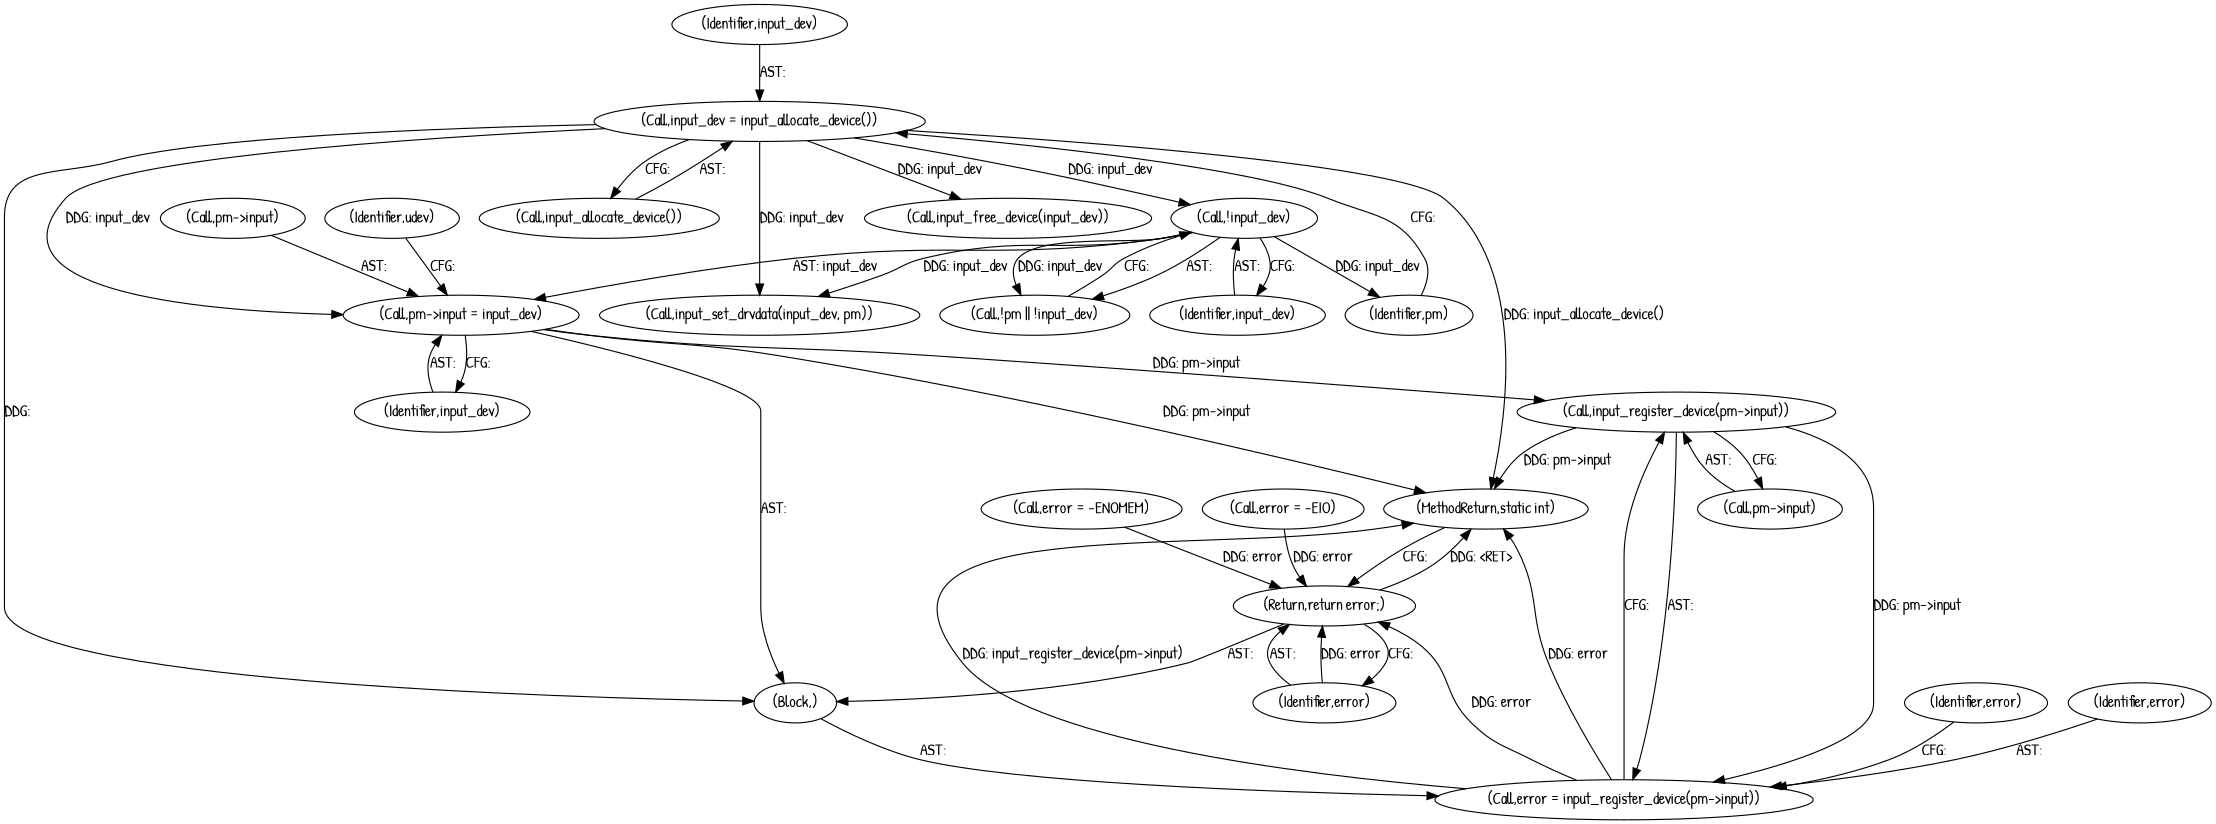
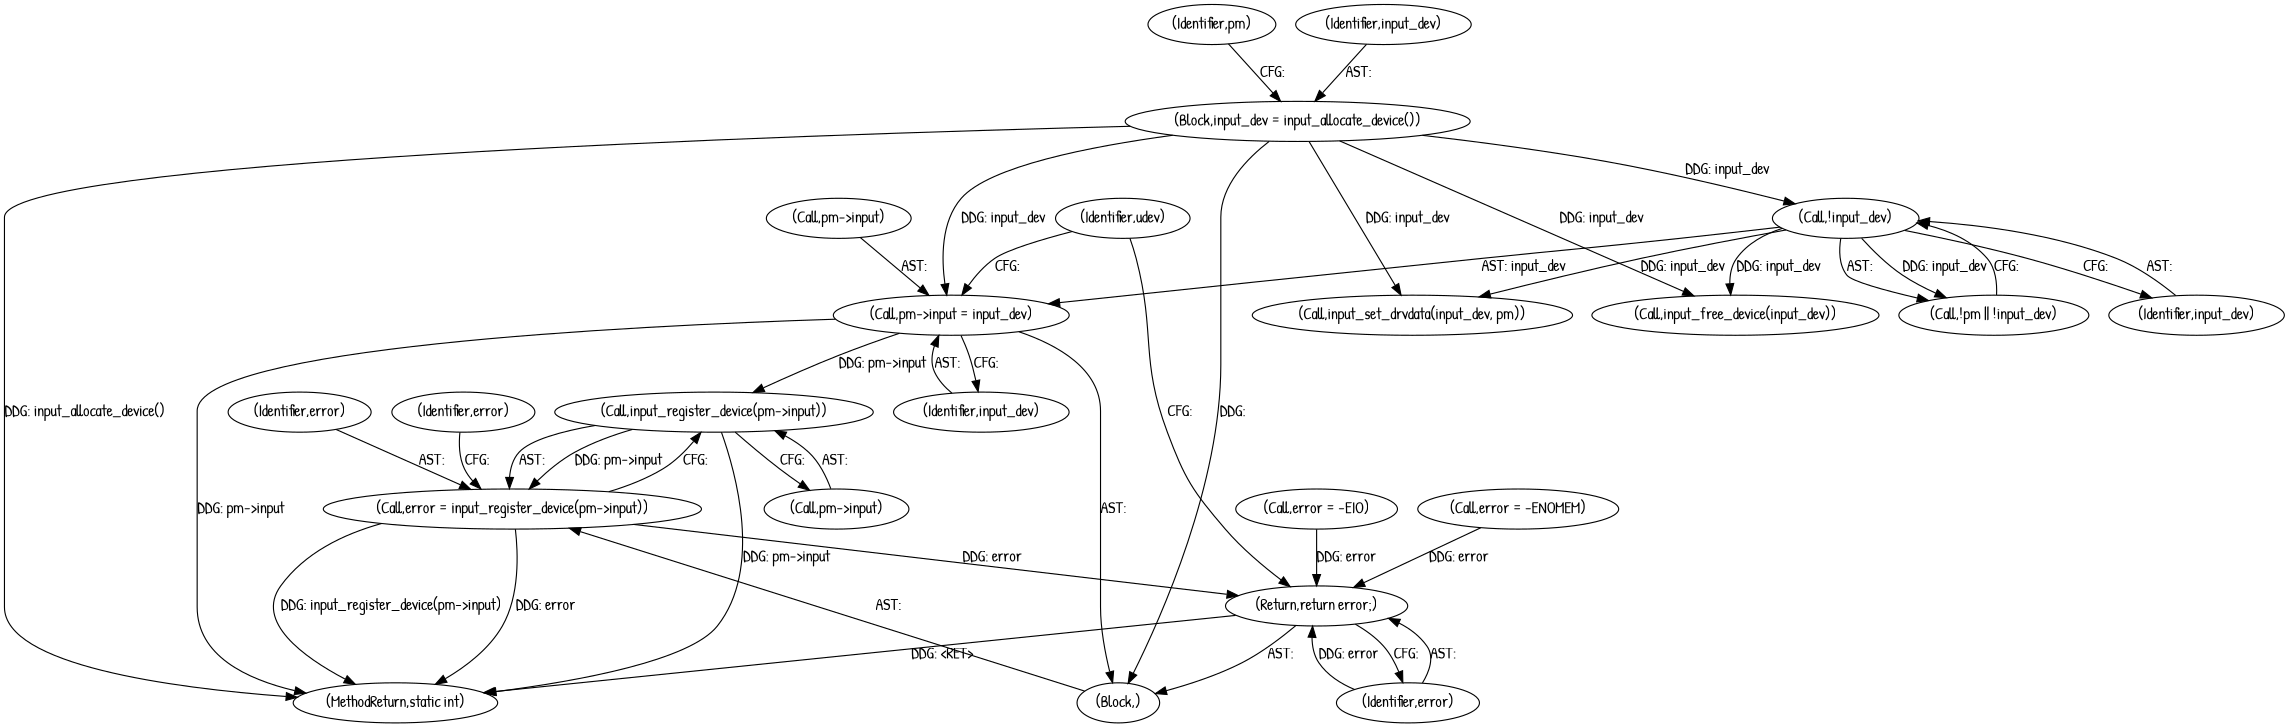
node "(Call,input_dev = input_allocate_device())": label "(Call,input_dev = input_allocate_device())" -> "(Block,input_dev = input_allocate_device())"
node "(Call,input_allocate_device())": removed
edge "(Call,!input_dev)" -> "(Identifier,pm)": now "(Call,!input_dev)" -> "(Call,input_free_device(input_dev))"
edge "(MethodReturn,static int)" -> "(Return,return error;)": now "(Identifier,udev)" -> "(Return,return error;)"
